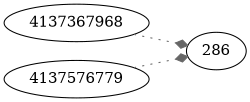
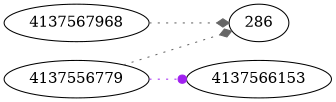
node "4137367968": label "4137367968" -> "4137567968"
node "4137576779": label "4137576779" -> "4137556779"
node "4137566153": added
